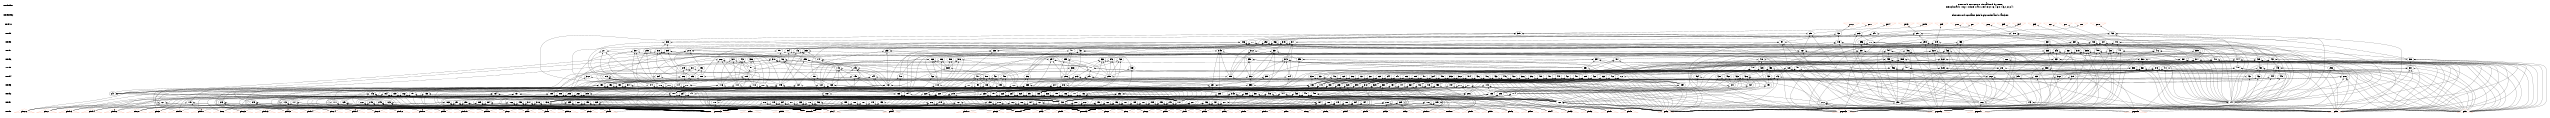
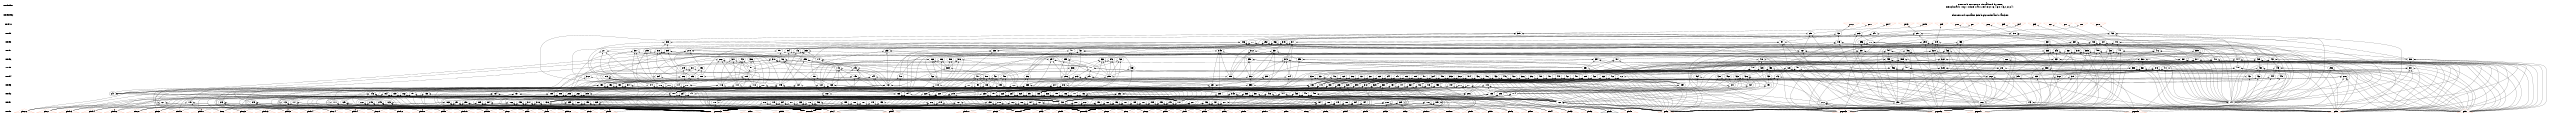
node "pind1": color coral -> black
